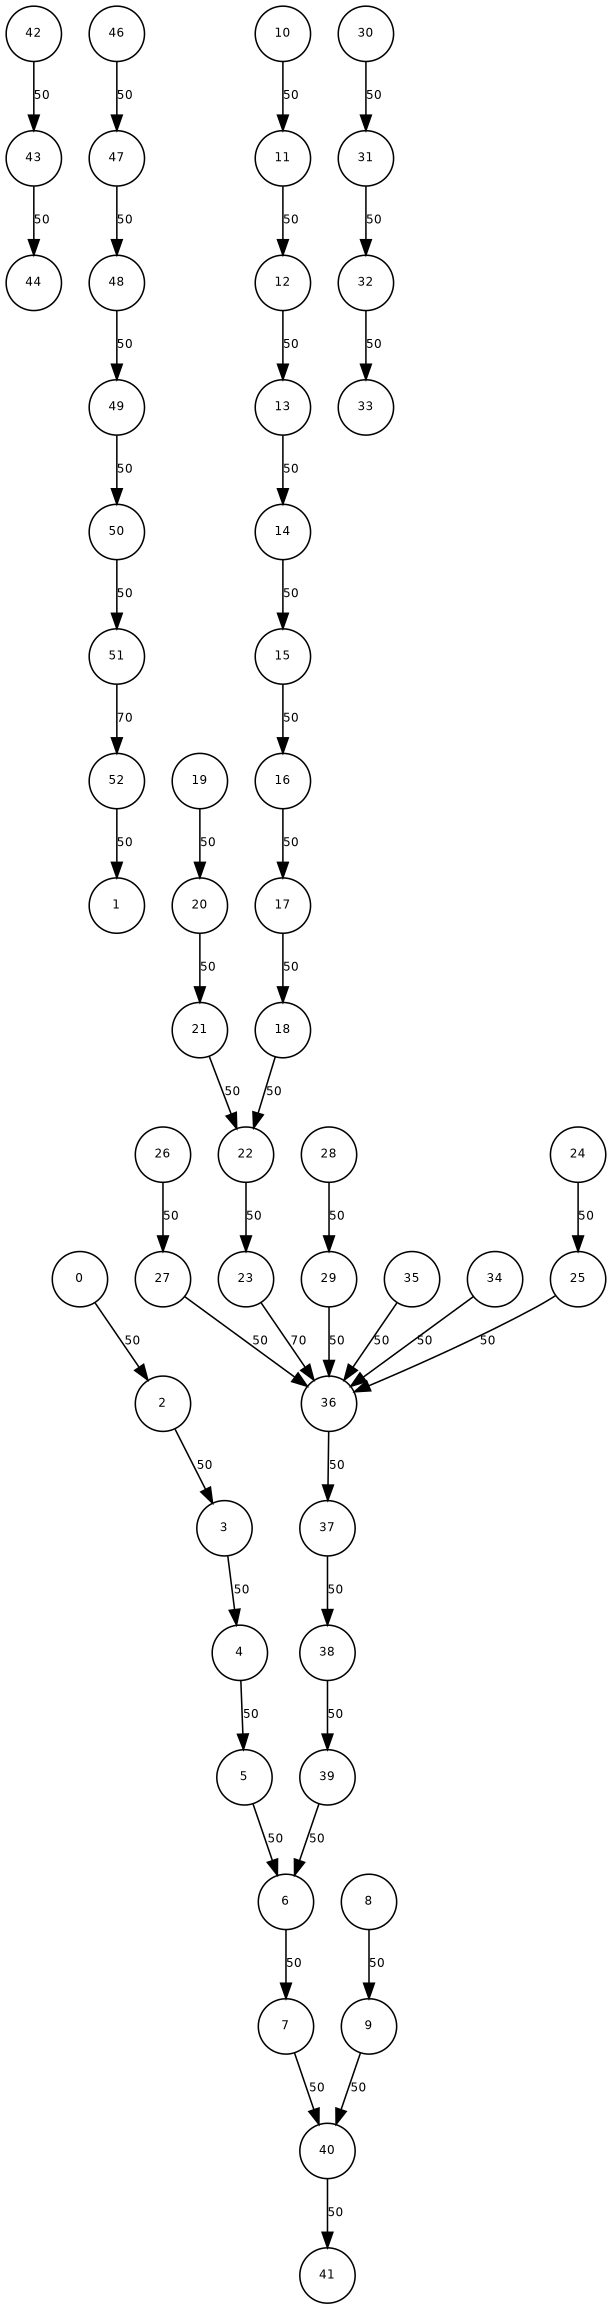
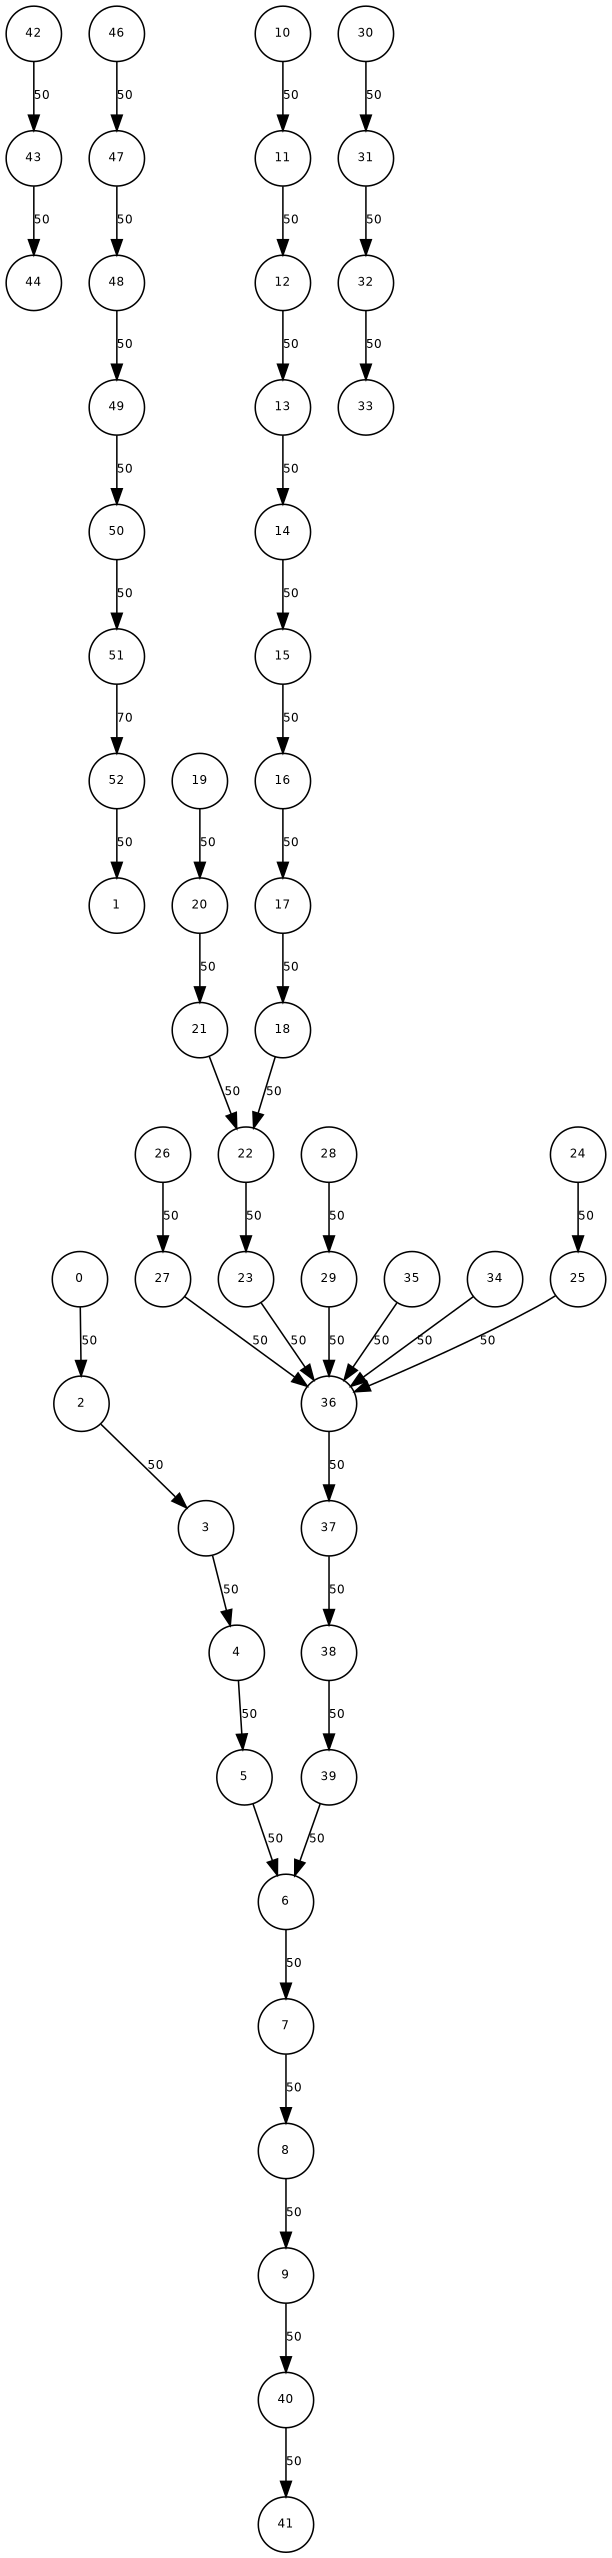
edge "23" -> "36": label "70" -> "50"
edge "7" -> "40": now "7" -> "8"
